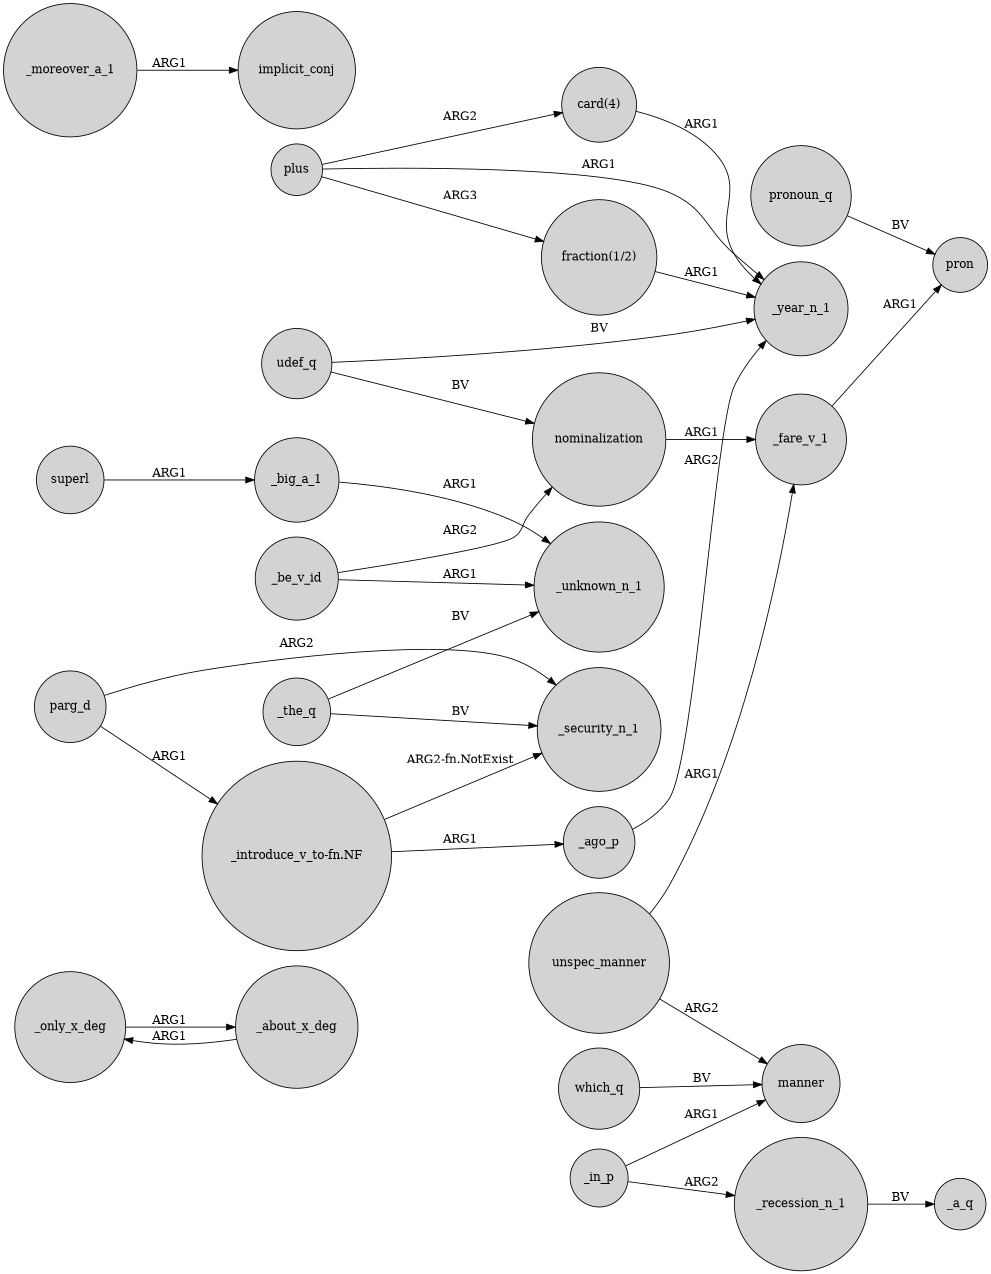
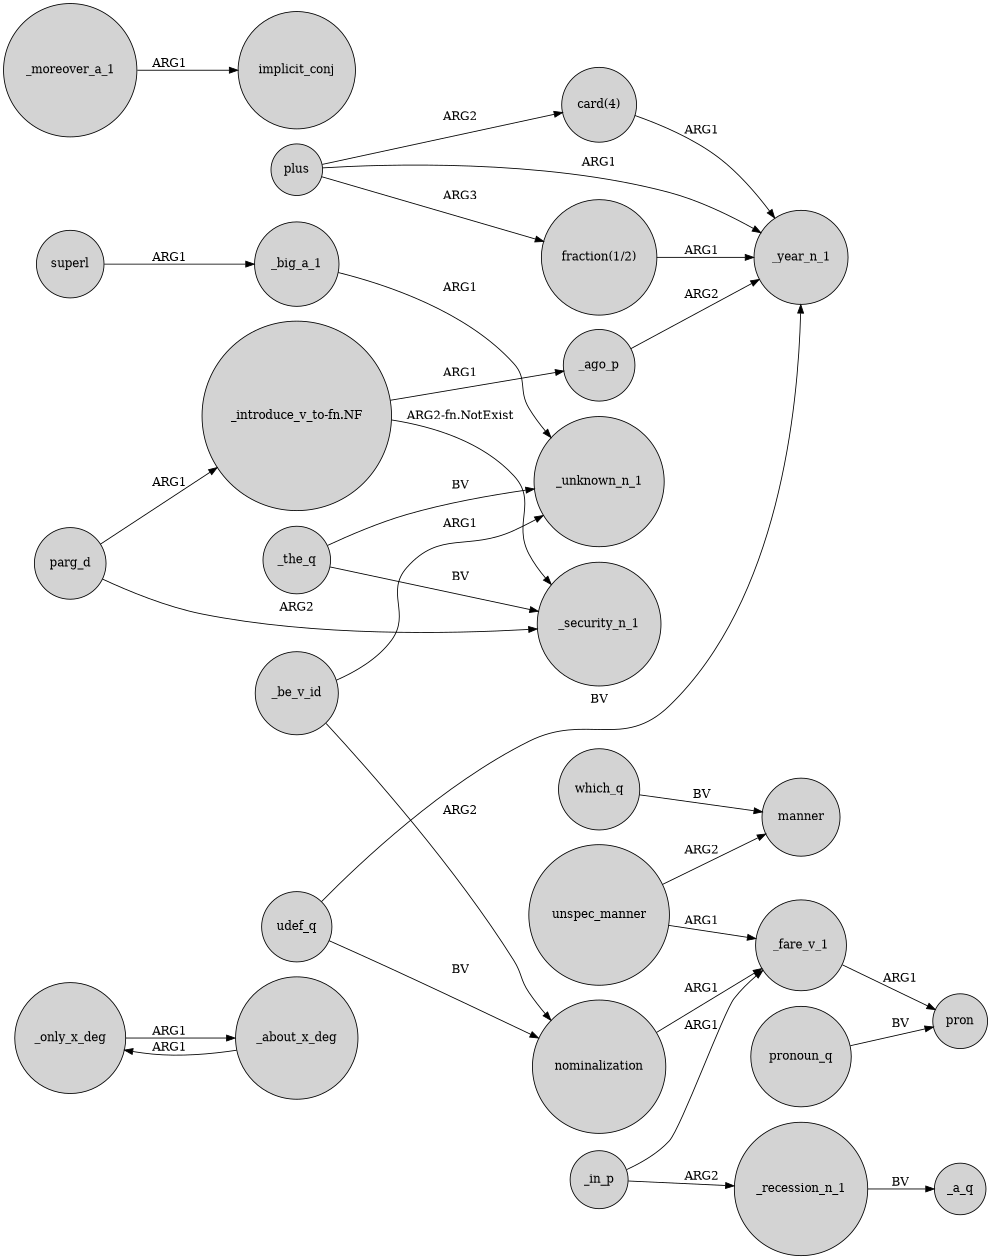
edge "_in_p" -> "manner": now "_in_p" -> "_fare_v_1"
